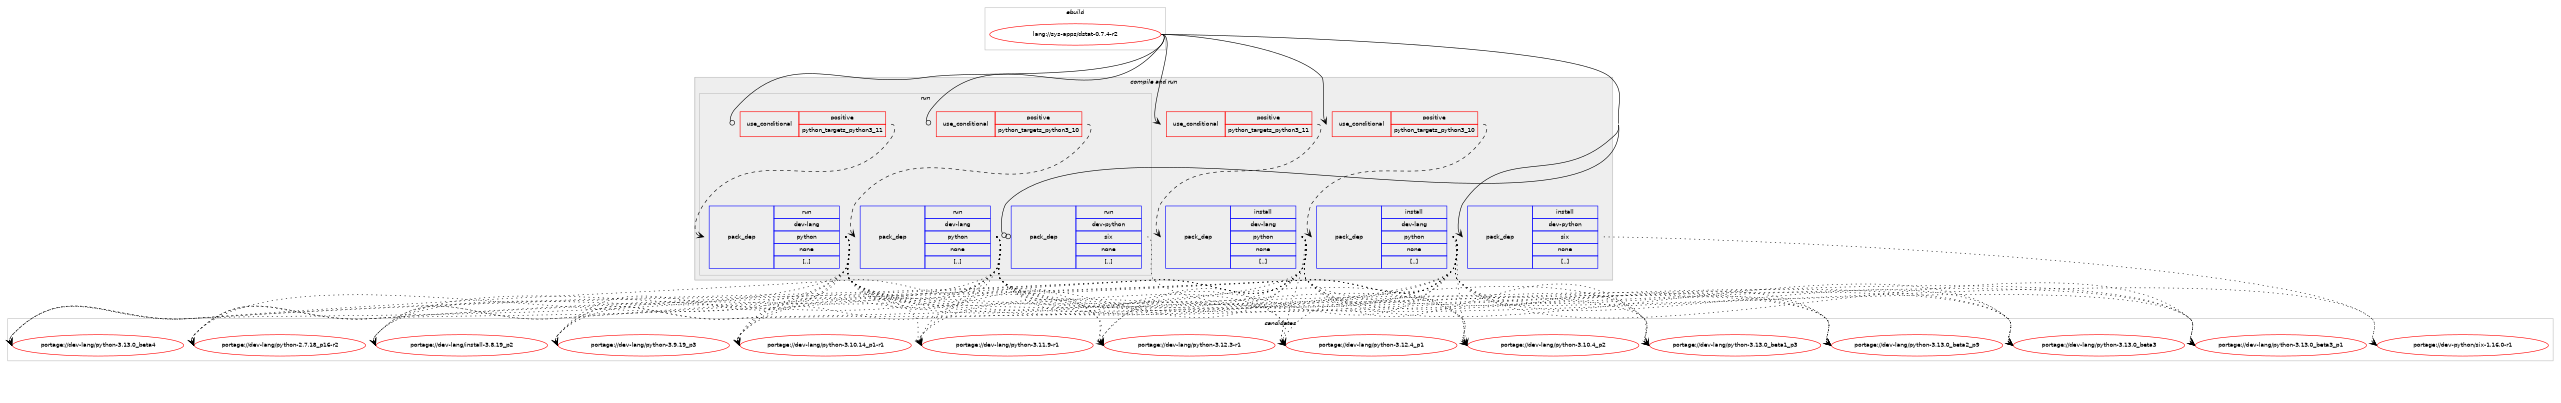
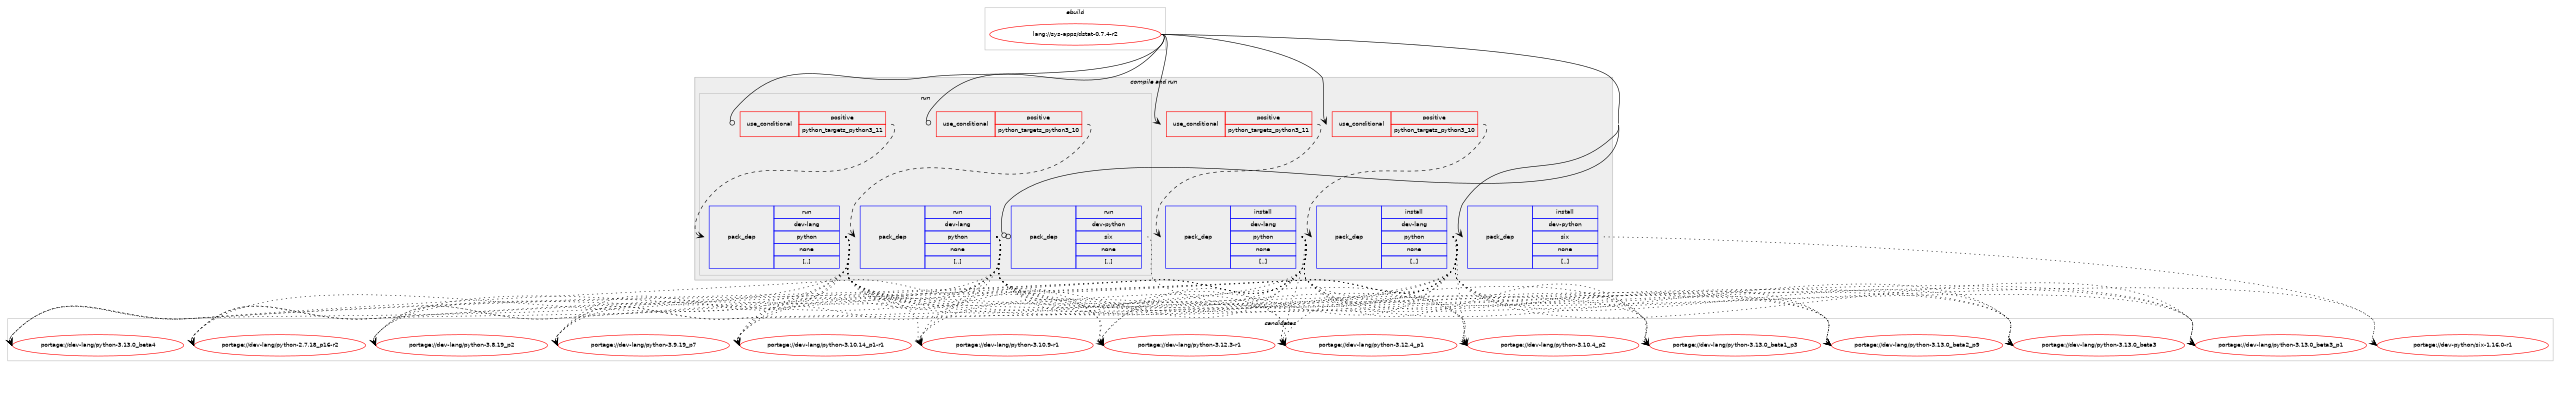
node "portage://dev-lang/install-3.8.19_p2": label "portage://dev-lang/install-3.8.19_p2" -> "portage://dev-lang/python-3.8.19_p2"
node "portage://dev-lang/python-3.9.19_p3": label "portage://dev-lang/python-3.9.19_p3" -> "portage://dev-lang/python-3.9.19_p7"
node "portage://dev-lang/python-3.11.9-r1": label "portage://dev-lang/python-3.11.9-r1" -> "portage://dev-lang/python-3.10.9-r1"
